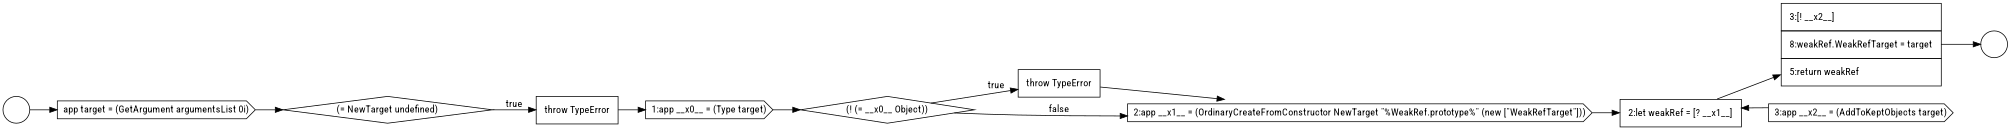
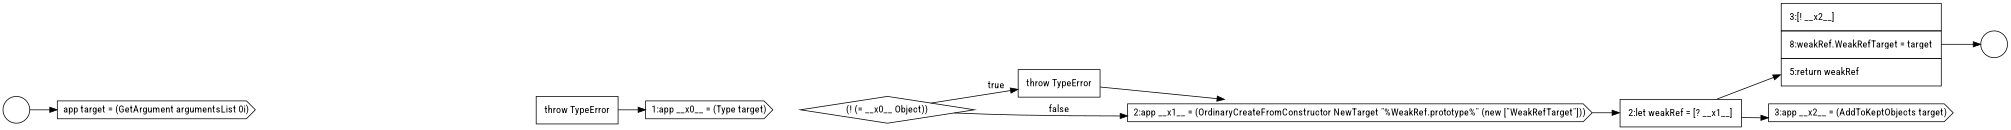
edge "3:app __x2__ = (AddToKeptObjects target)" -> "2:let weakRef = [? __x1__]": reversed
node "(= NewTarget undefined)": removed
edge "1:app __x0__ = (Type target)" -> "(! (= __x0__ Object))": removed
